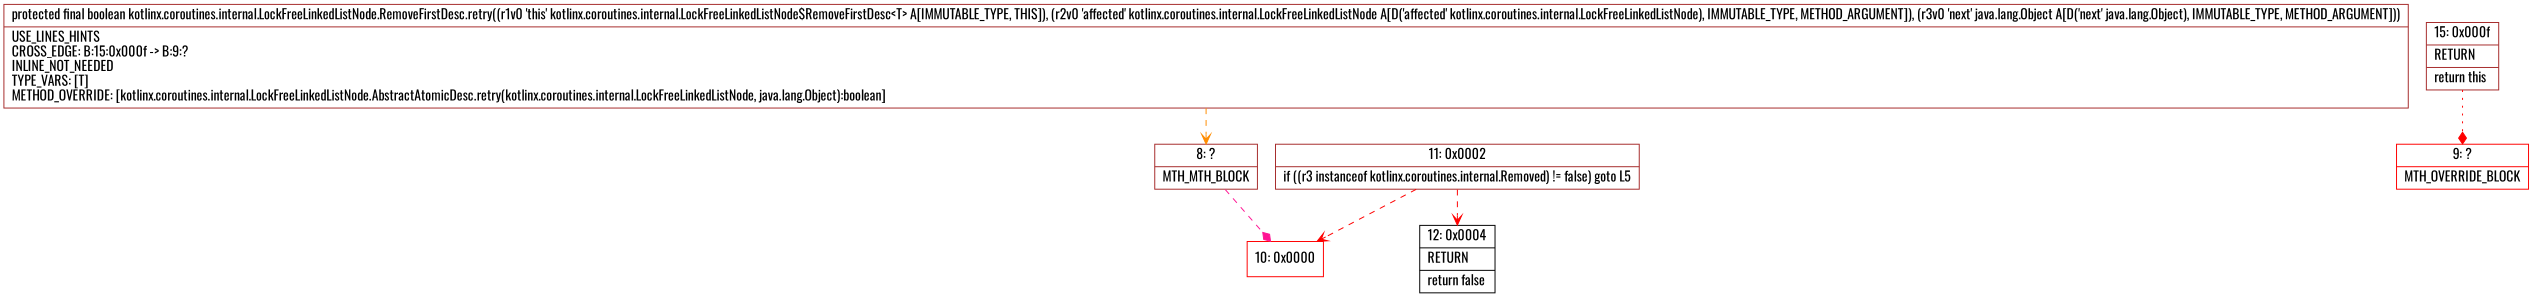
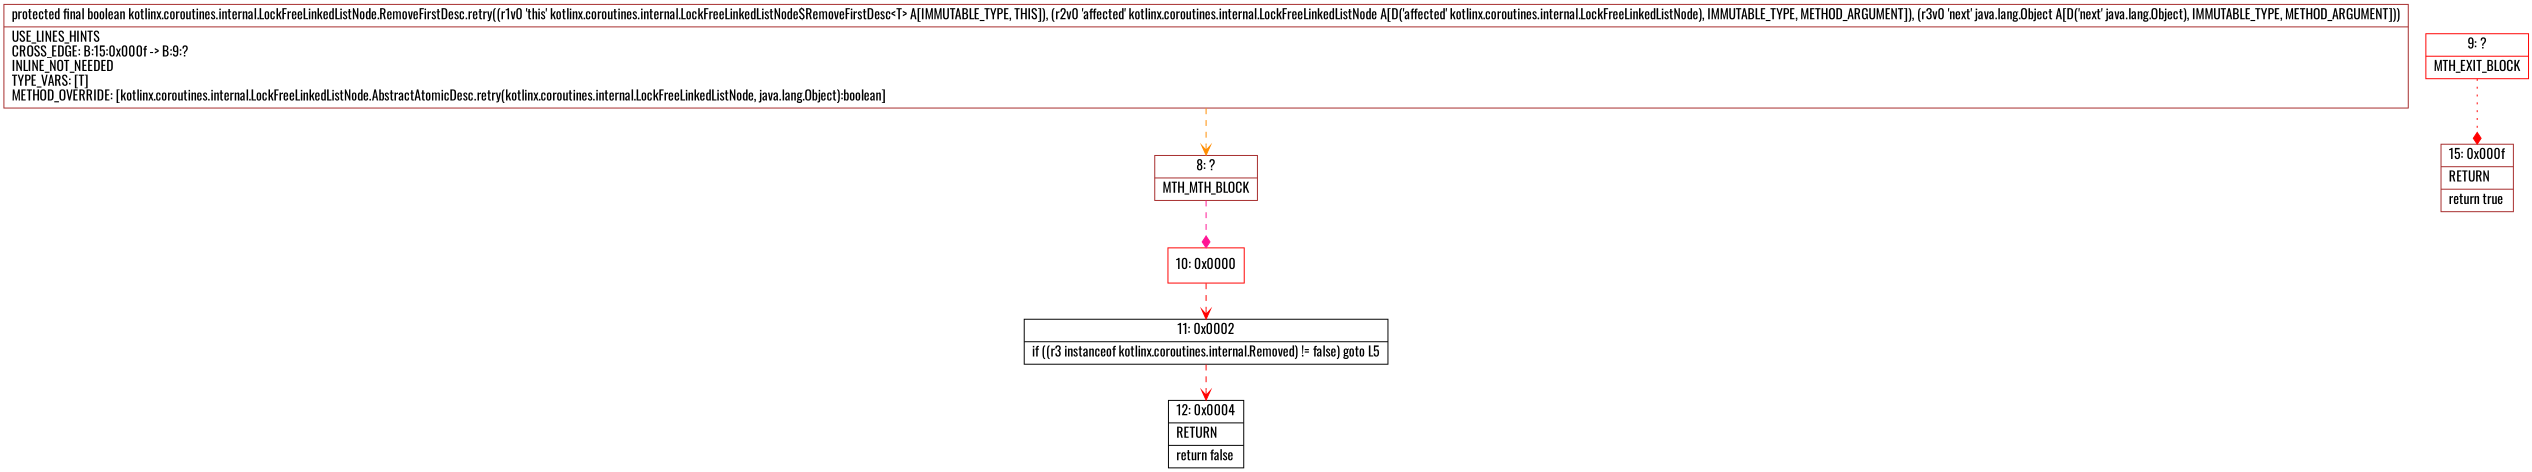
node "15: 0x000f": text "return this" -> "return true"
edge "15: 0x000f" -> "9: ?": reversed
node "11: 0x0002": color brown -> black
node "9: ?": text "MTH_OVERRIDE_BLOCK" -> "MTH_EXIT_BLOCK"
edge "11: 0x0002" -> "10: 0x0000": reversed
